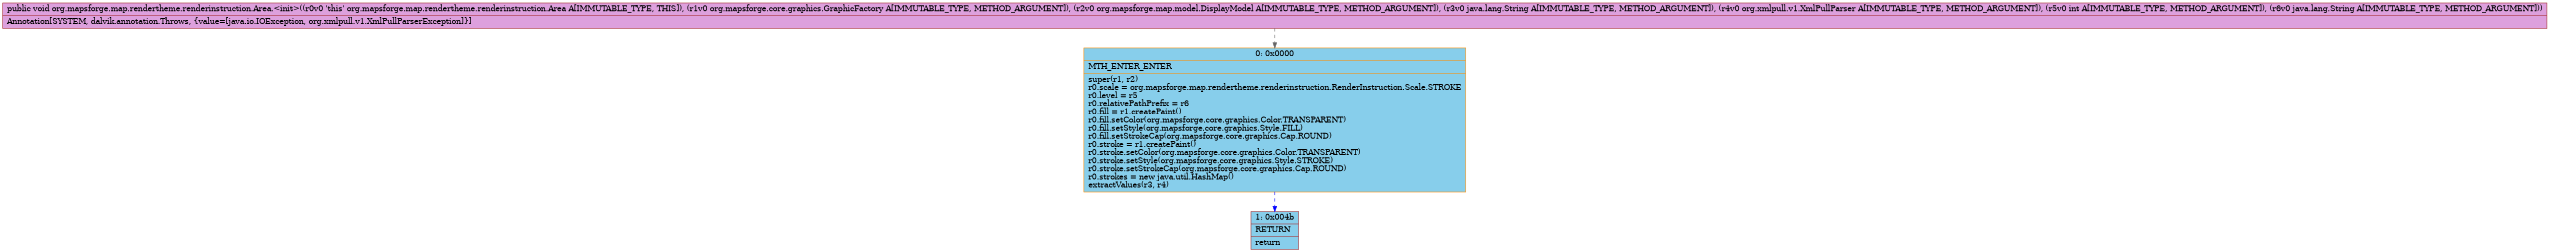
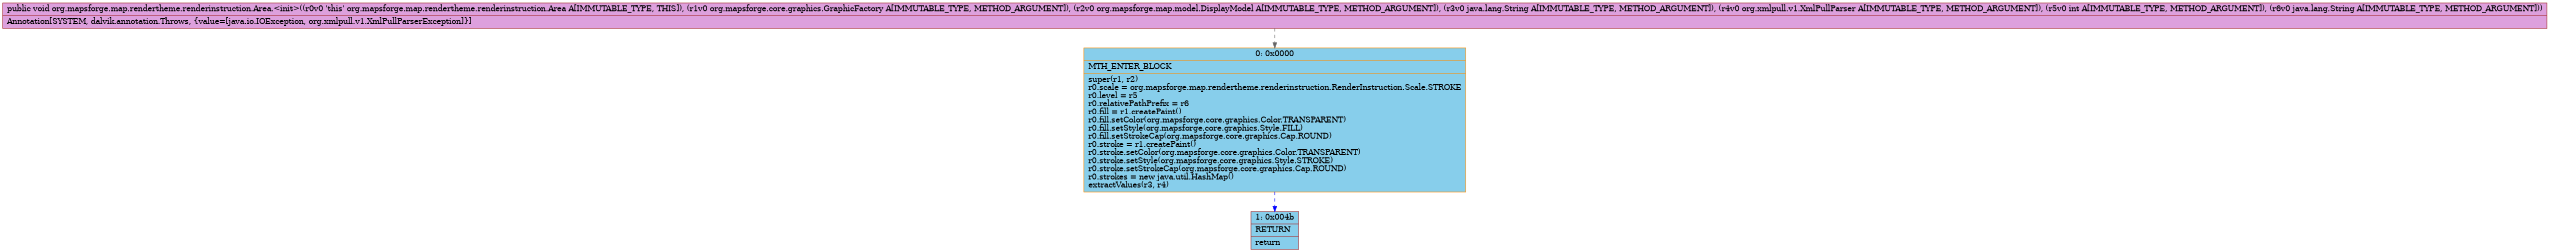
node "0: 0x0000": text "MTH_ENTER_ENTER" -> "MTH_ENTER_BLOCK"
